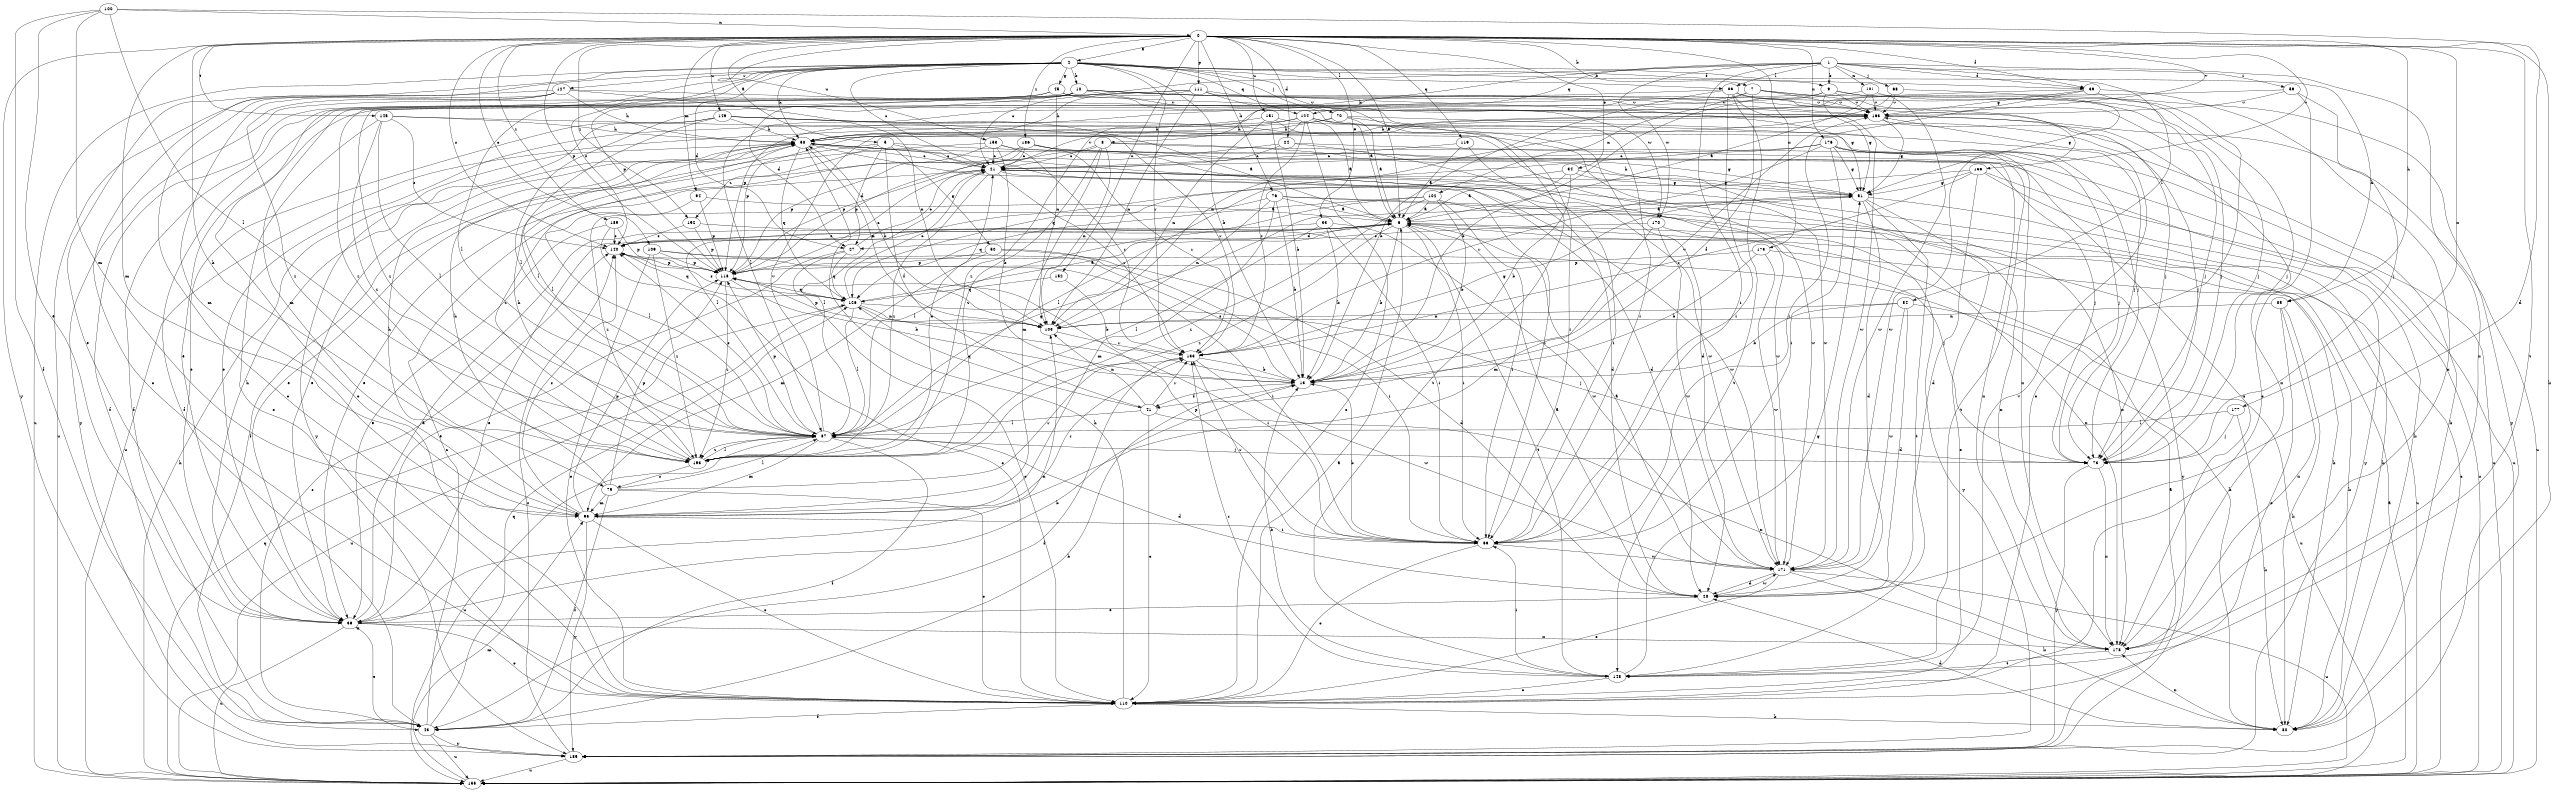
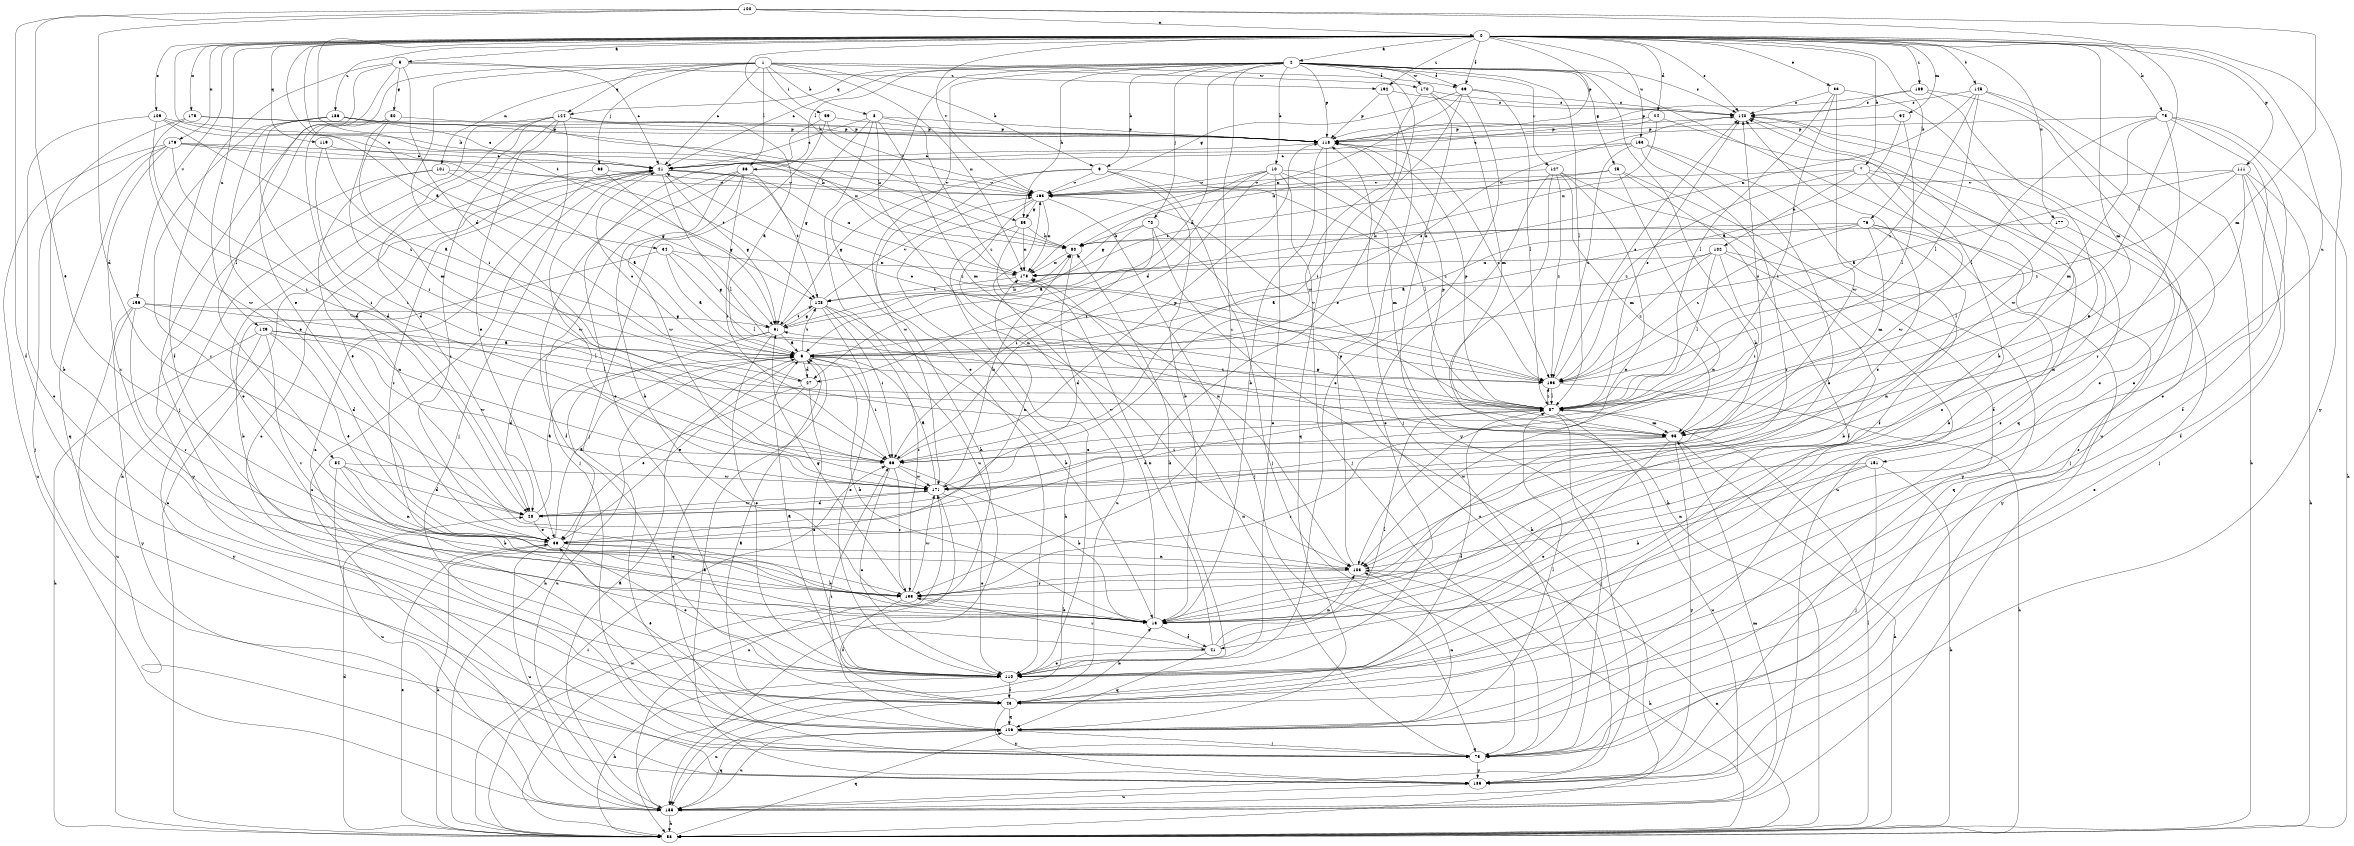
edge "39" -> "140": added, label "s"
edge "163" -> "51": now "163" -> "85"
node "152": removed
edge "177" -> "73": label "j" -> "o"
edge "193" -> "75": now "193" -> "140"
